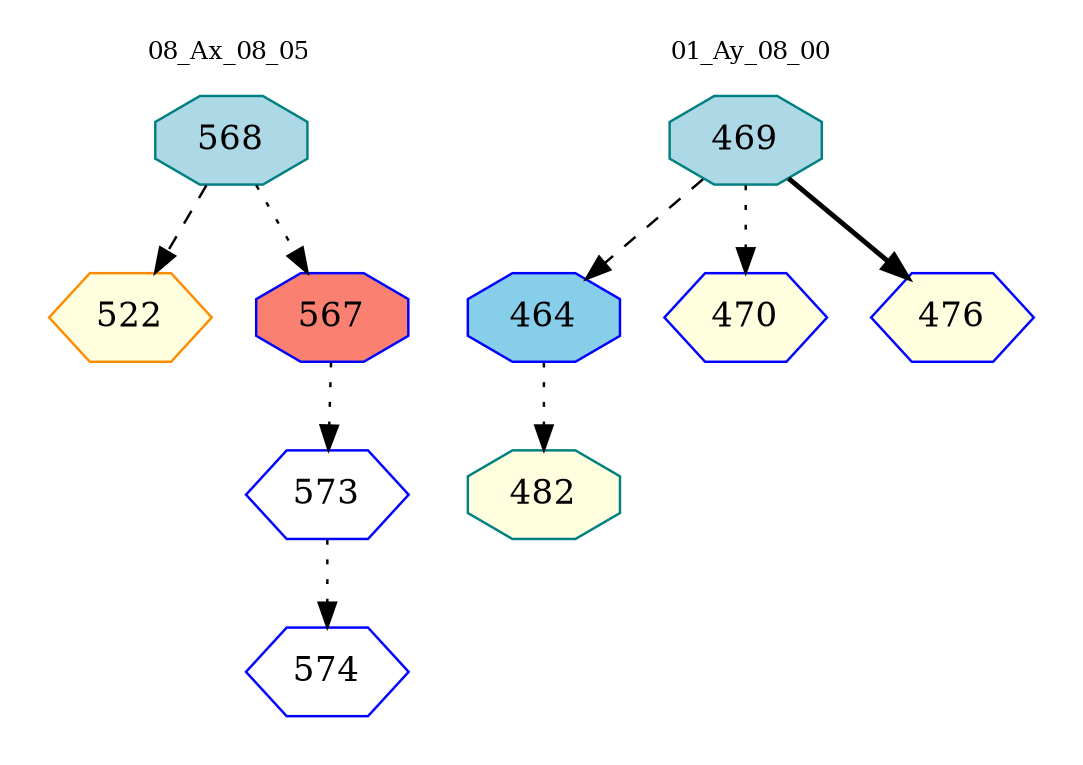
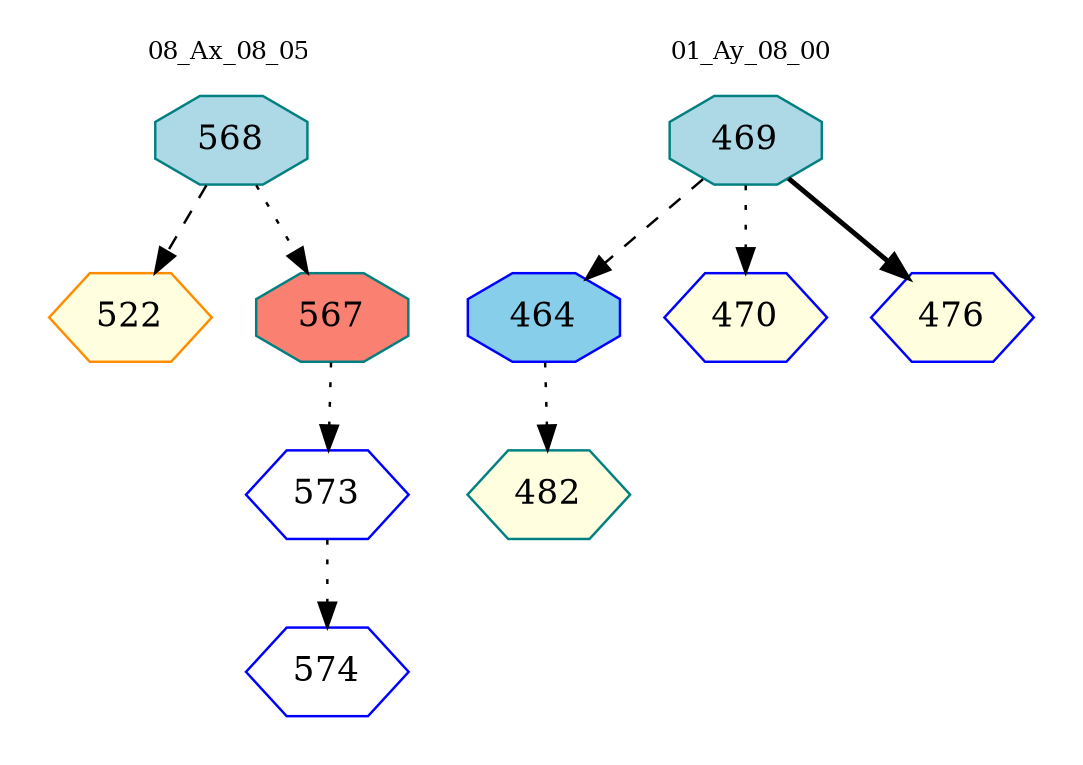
node "567": color blue -> teal
node "482": shape octagon -> hexagon
